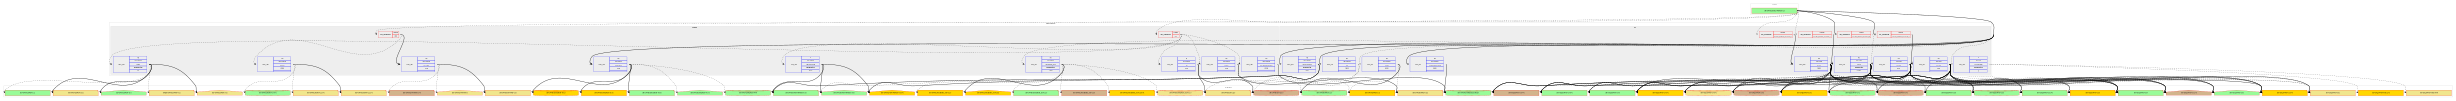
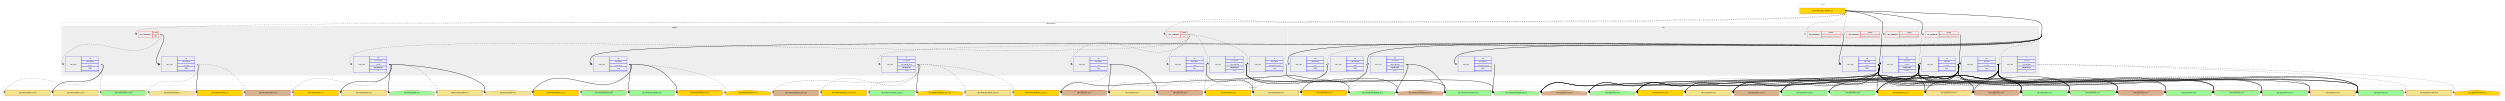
node "dev-python/jaraco-itertools-2.3": fillcolor palegreen -> gold
node "dev-python/pytest-3.2.2": fillcolor palegreen -> gold
node "dev-python/rst-linker-1.10": fillcolor khaki -> gold
node "dev-python/setuptools-40.7.3": fillcolor palegreen -> gold
node "dev-python/more-itertools-4.2.0-r1": fillcolor gold -> tan
node "dev-python/six-1.12.0": added
node "dev-python/setuptools_scm-3.1.0": shape cylinder -> box
node "dev-python/inflect-2.1.0": fillcolor palegreen -> gold
node "dev-python/namespace-jaraco-1": shape cylinder -> house
node "dev-lang/python-3.4.8": shape note -> cylinder
node "dev-lang/python-2.7.15": fillcolor gold -> palegreen
node "dev-lang/python-3.6.5": fillcolor gold -> khaki
node "dev-lang/python-exec-2.4.6": shape box -> house
